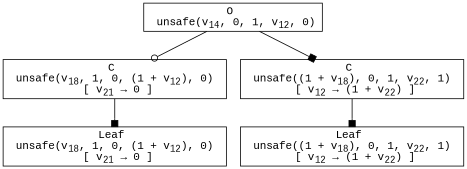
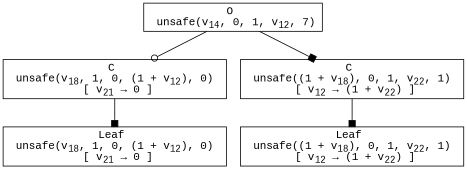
node "O": text ", 0)" -> ", 7)"
